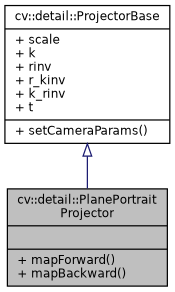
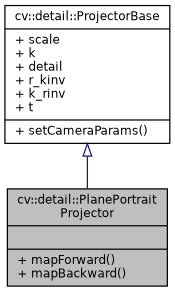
node "cv::detail::ProjectorBase": text "+ rinv" -> "+ detail"
